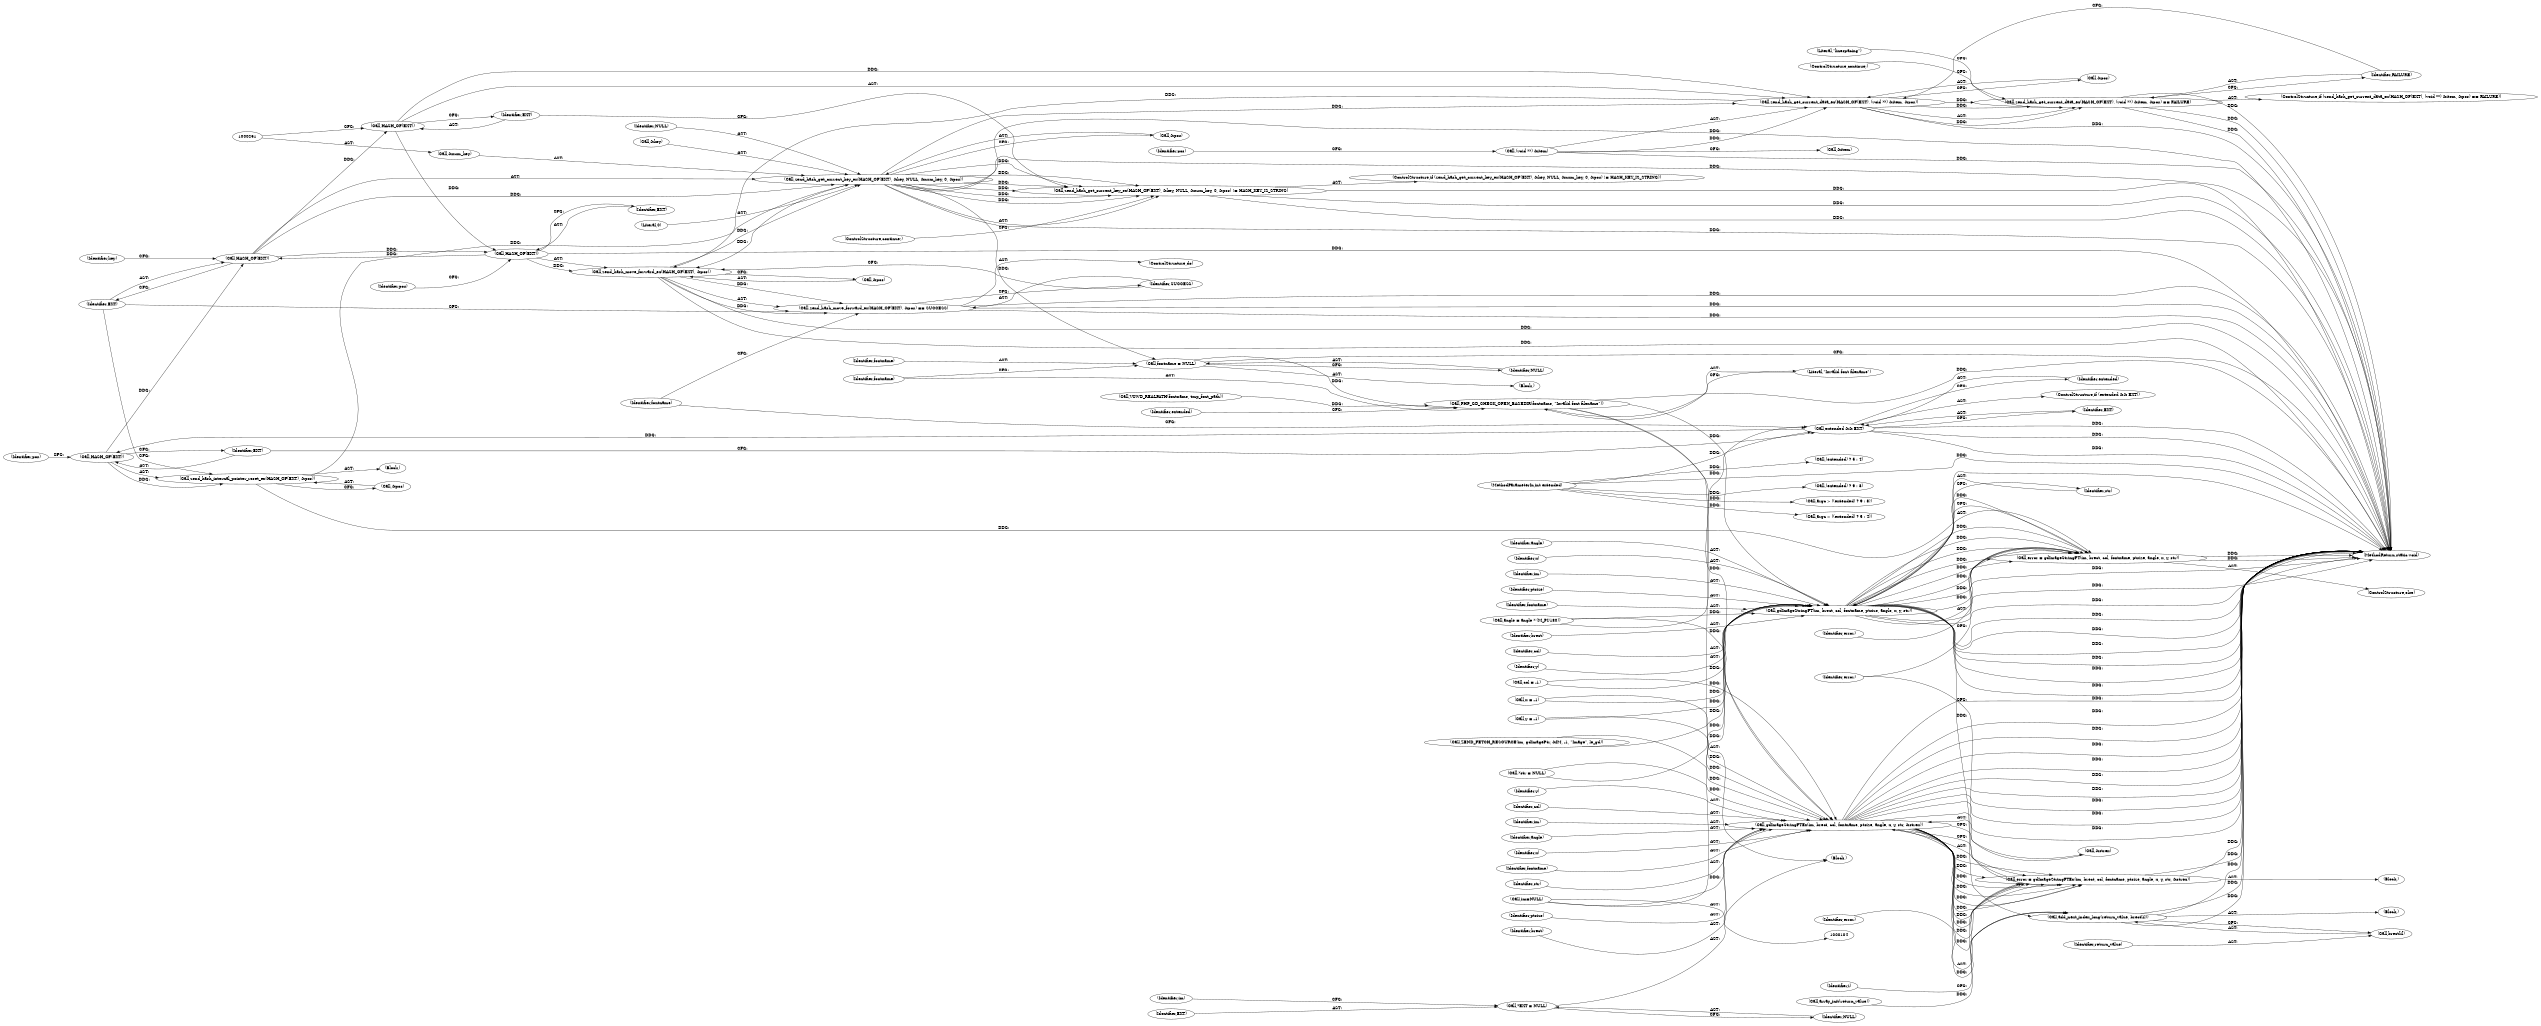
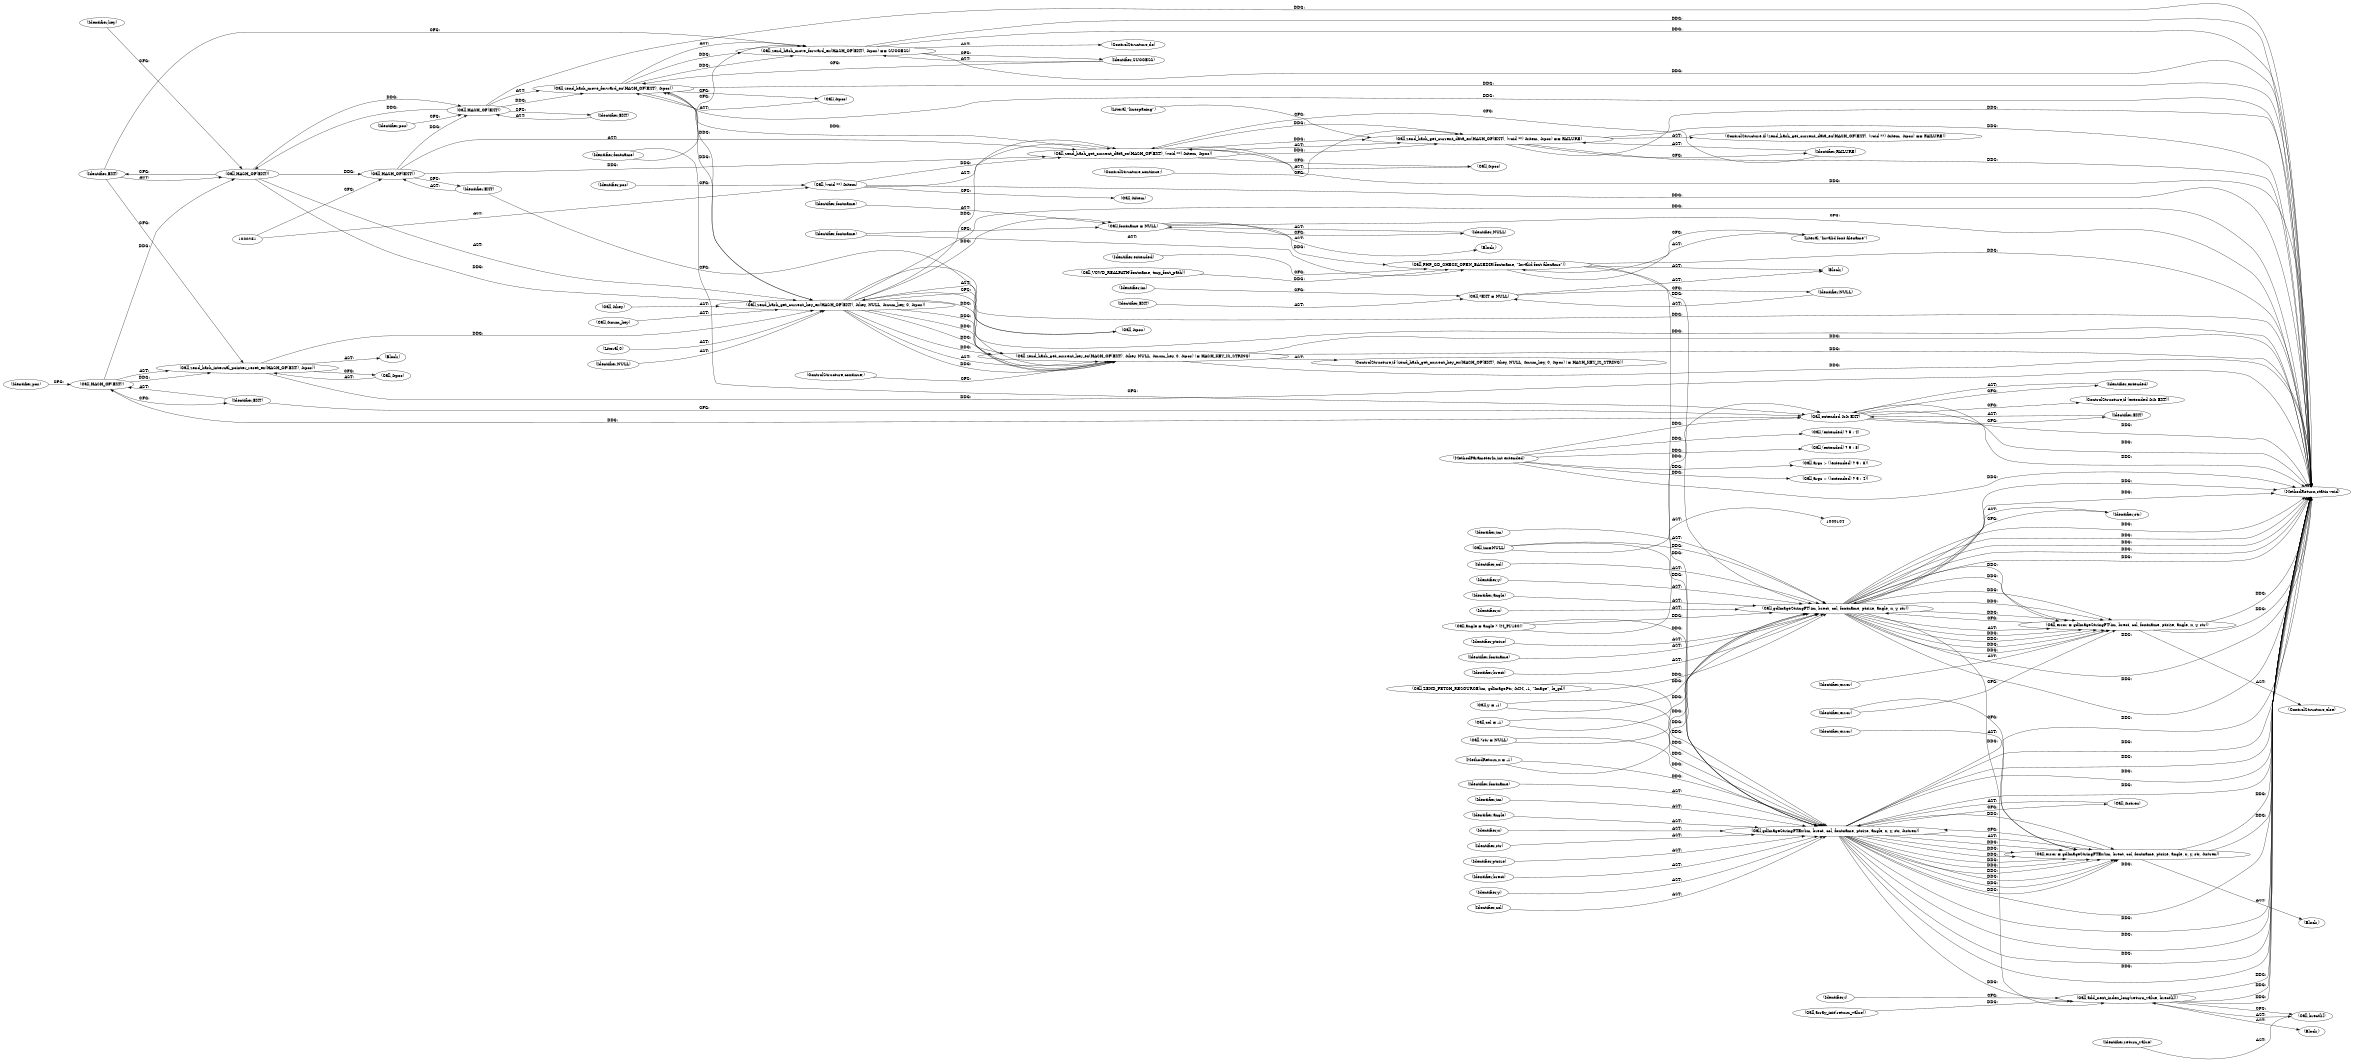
edge "1000251" -> "(Call,&num_key)": now "1000251" -> "(Call,(void **) &item)"
edge "(Call,extended && EXT)" -> "(ControlStructure,if (extended && EXT))": label "AST: " -> "CFG: "
node "(Call,x = -1)": label "(Call,x = -1)" -> "(MethodReturn,x = -1)"
